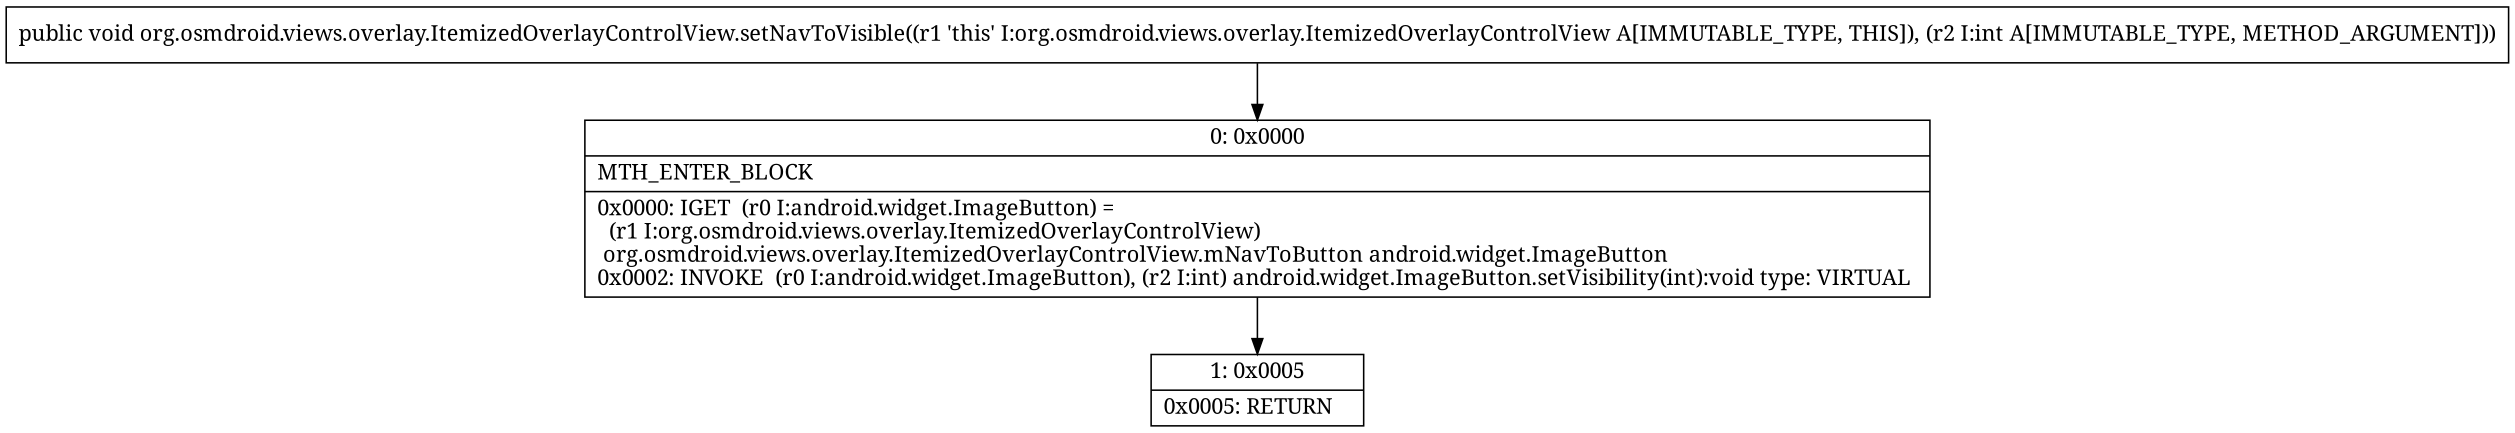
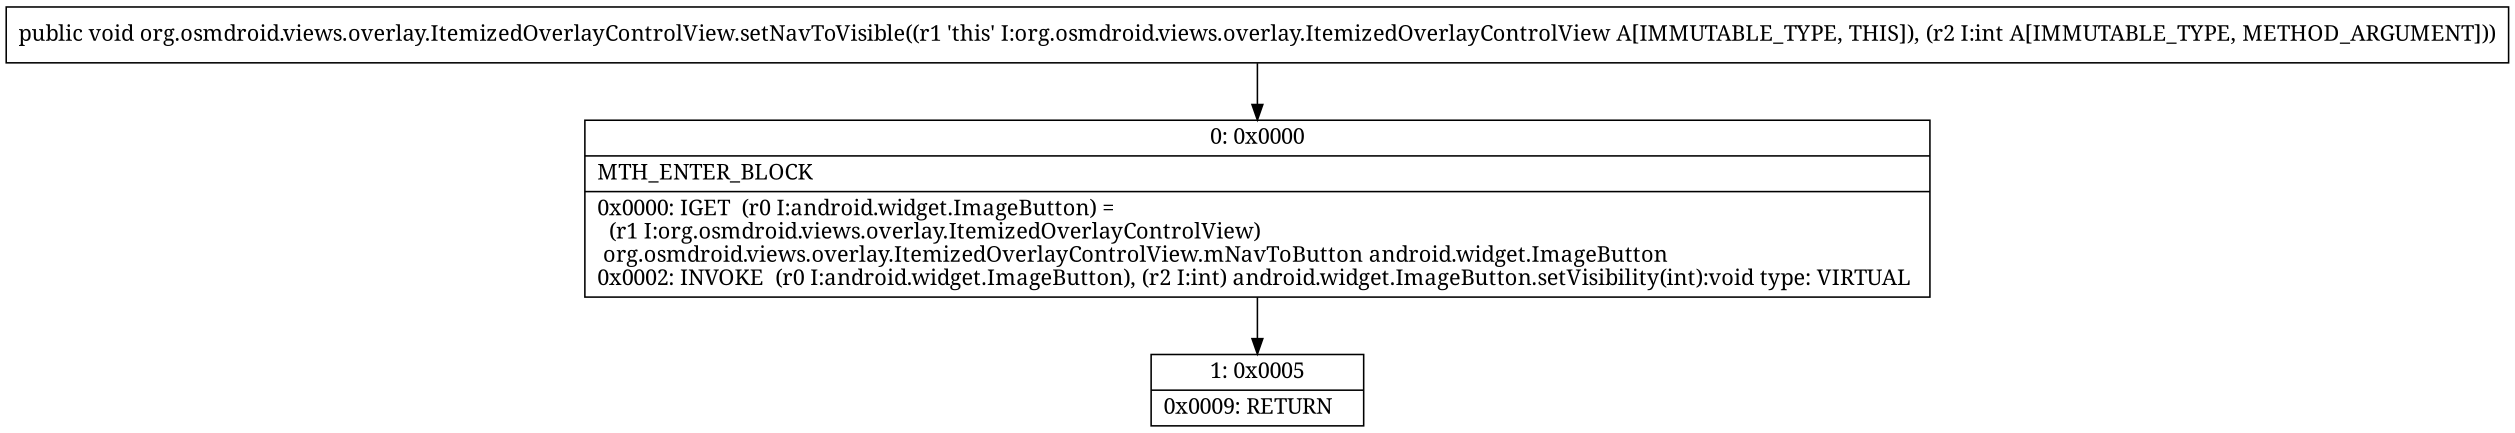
node "1: 0x0005": text "0x0005: RETURN" -> "0x0009: RETURN"
